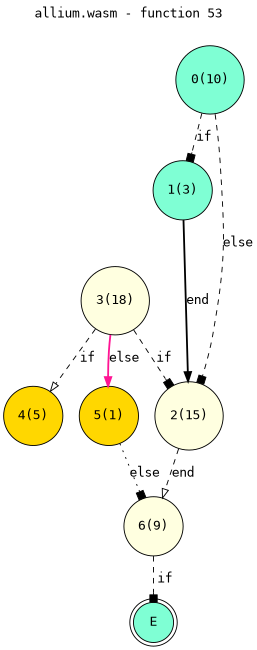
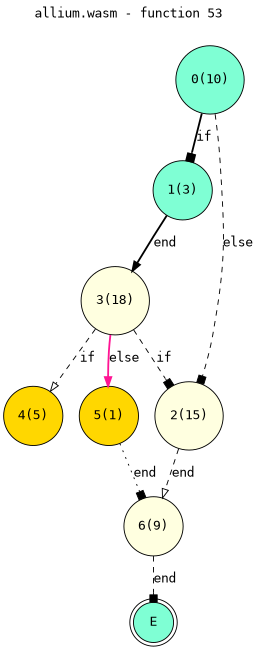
edge "0(10)" -> "1(3)": style dashed -> bold
edge "1(3)" -> "2(15)": now "1(3)" -> "3(18)"
edge "5(1)" -> "6(9)": label "else" -> "end"
edge "6(9)" -> "E": label "if" -> "end"
